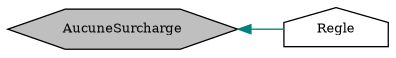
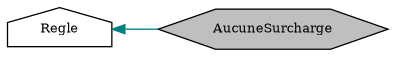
edge "Regle" -> "AucuneSurcharge": reversed
